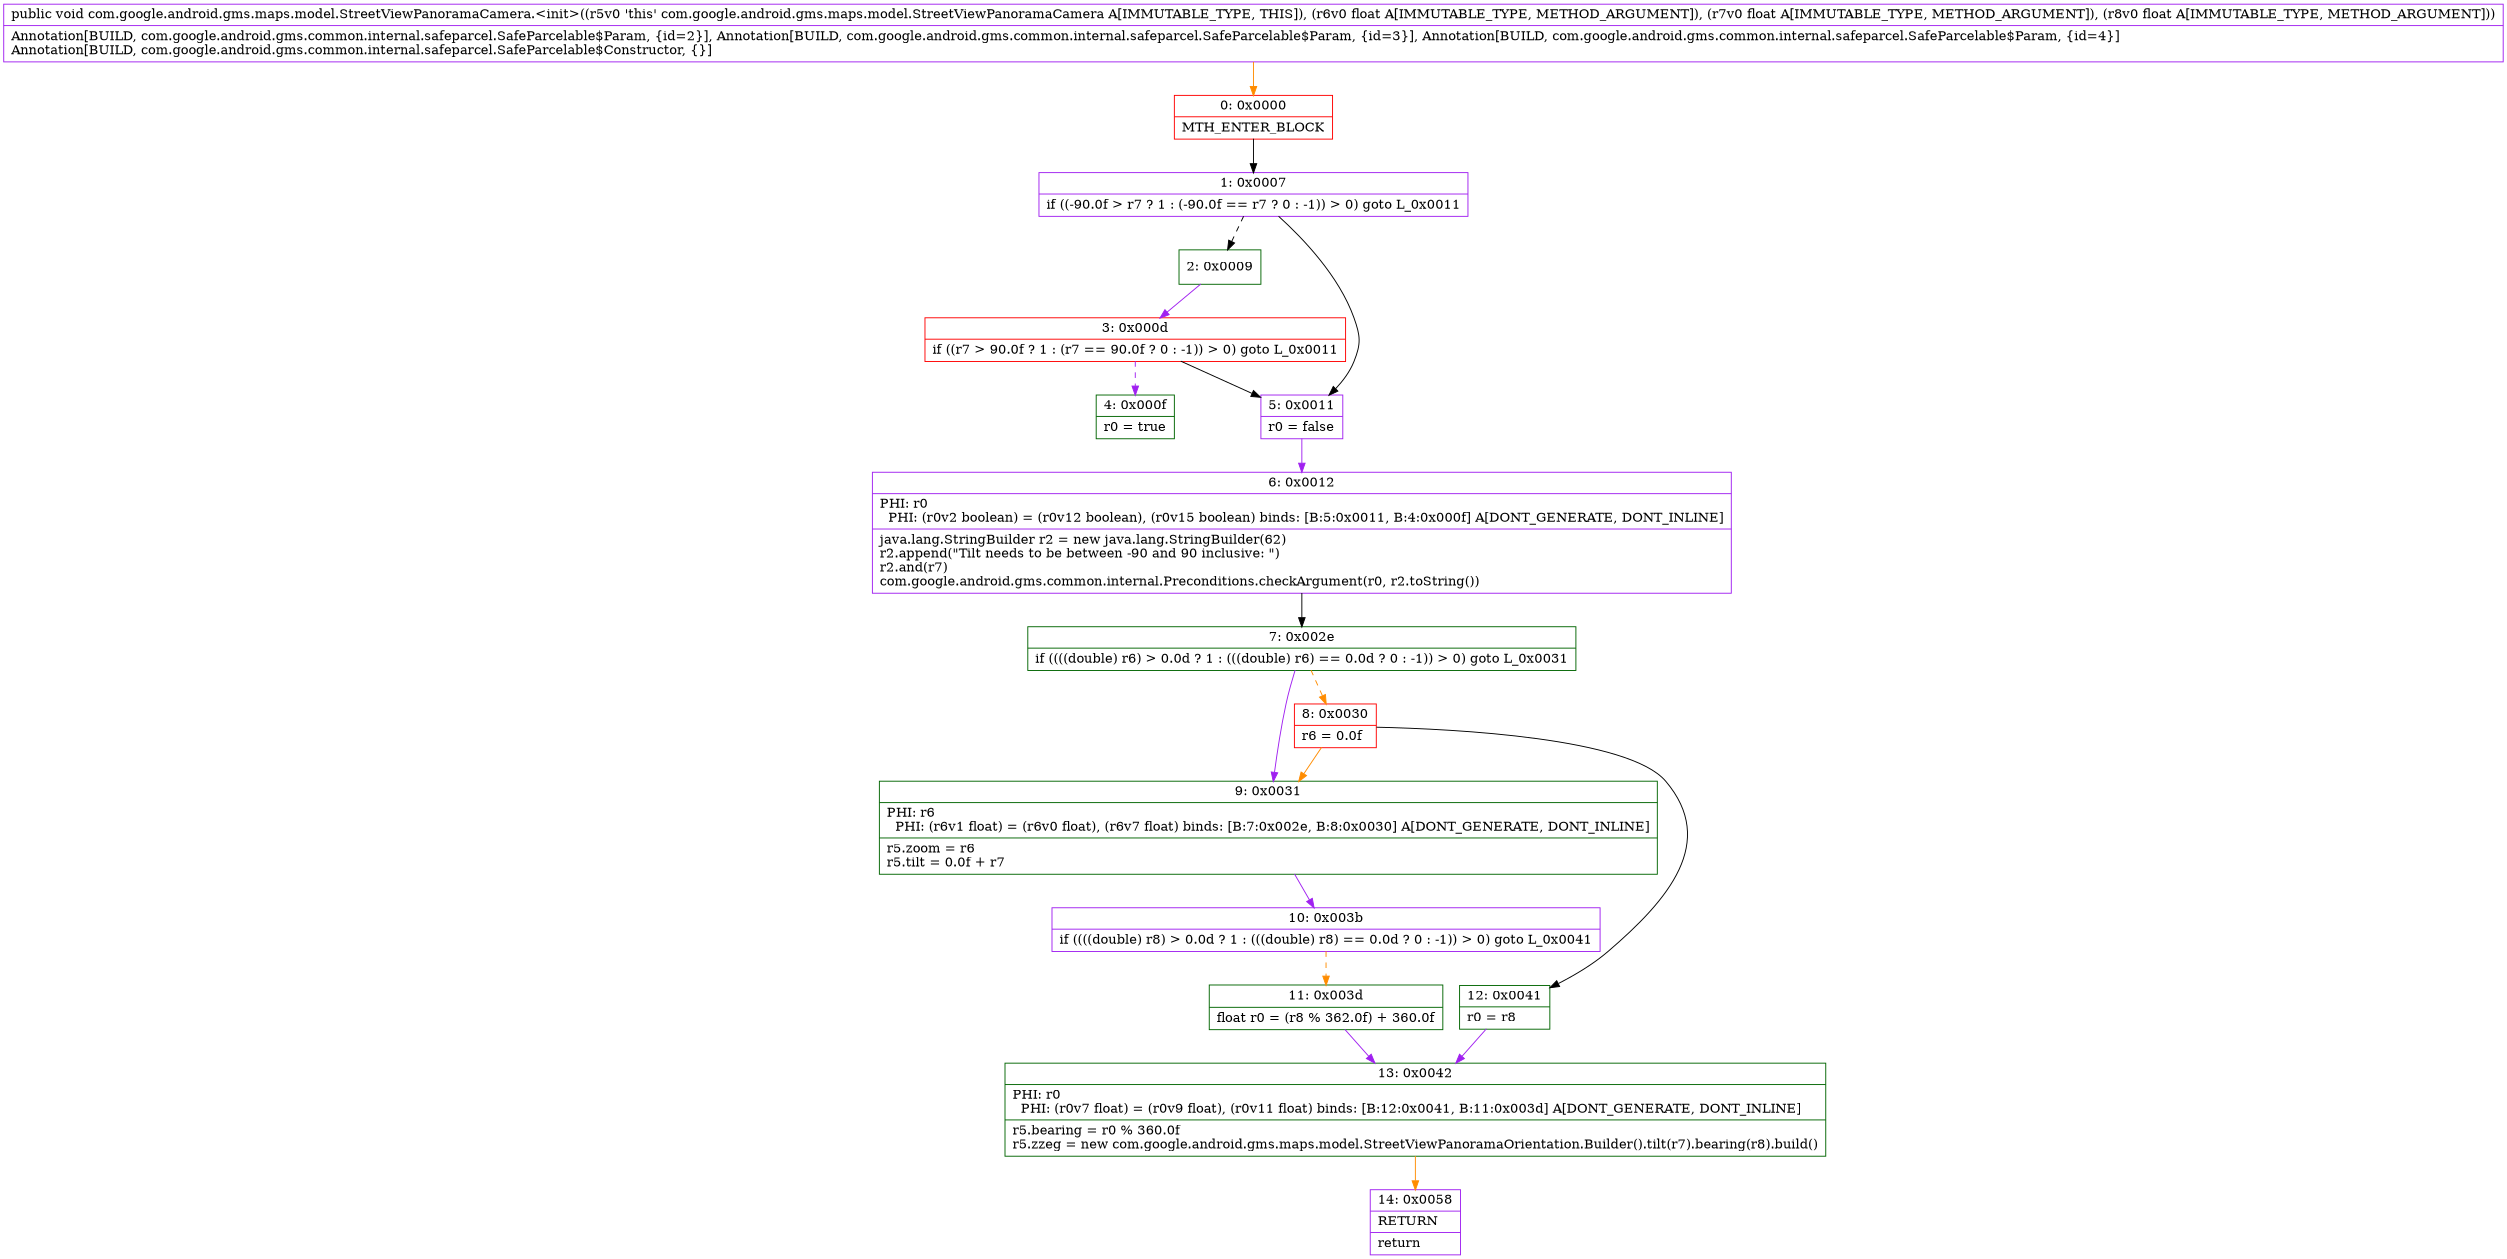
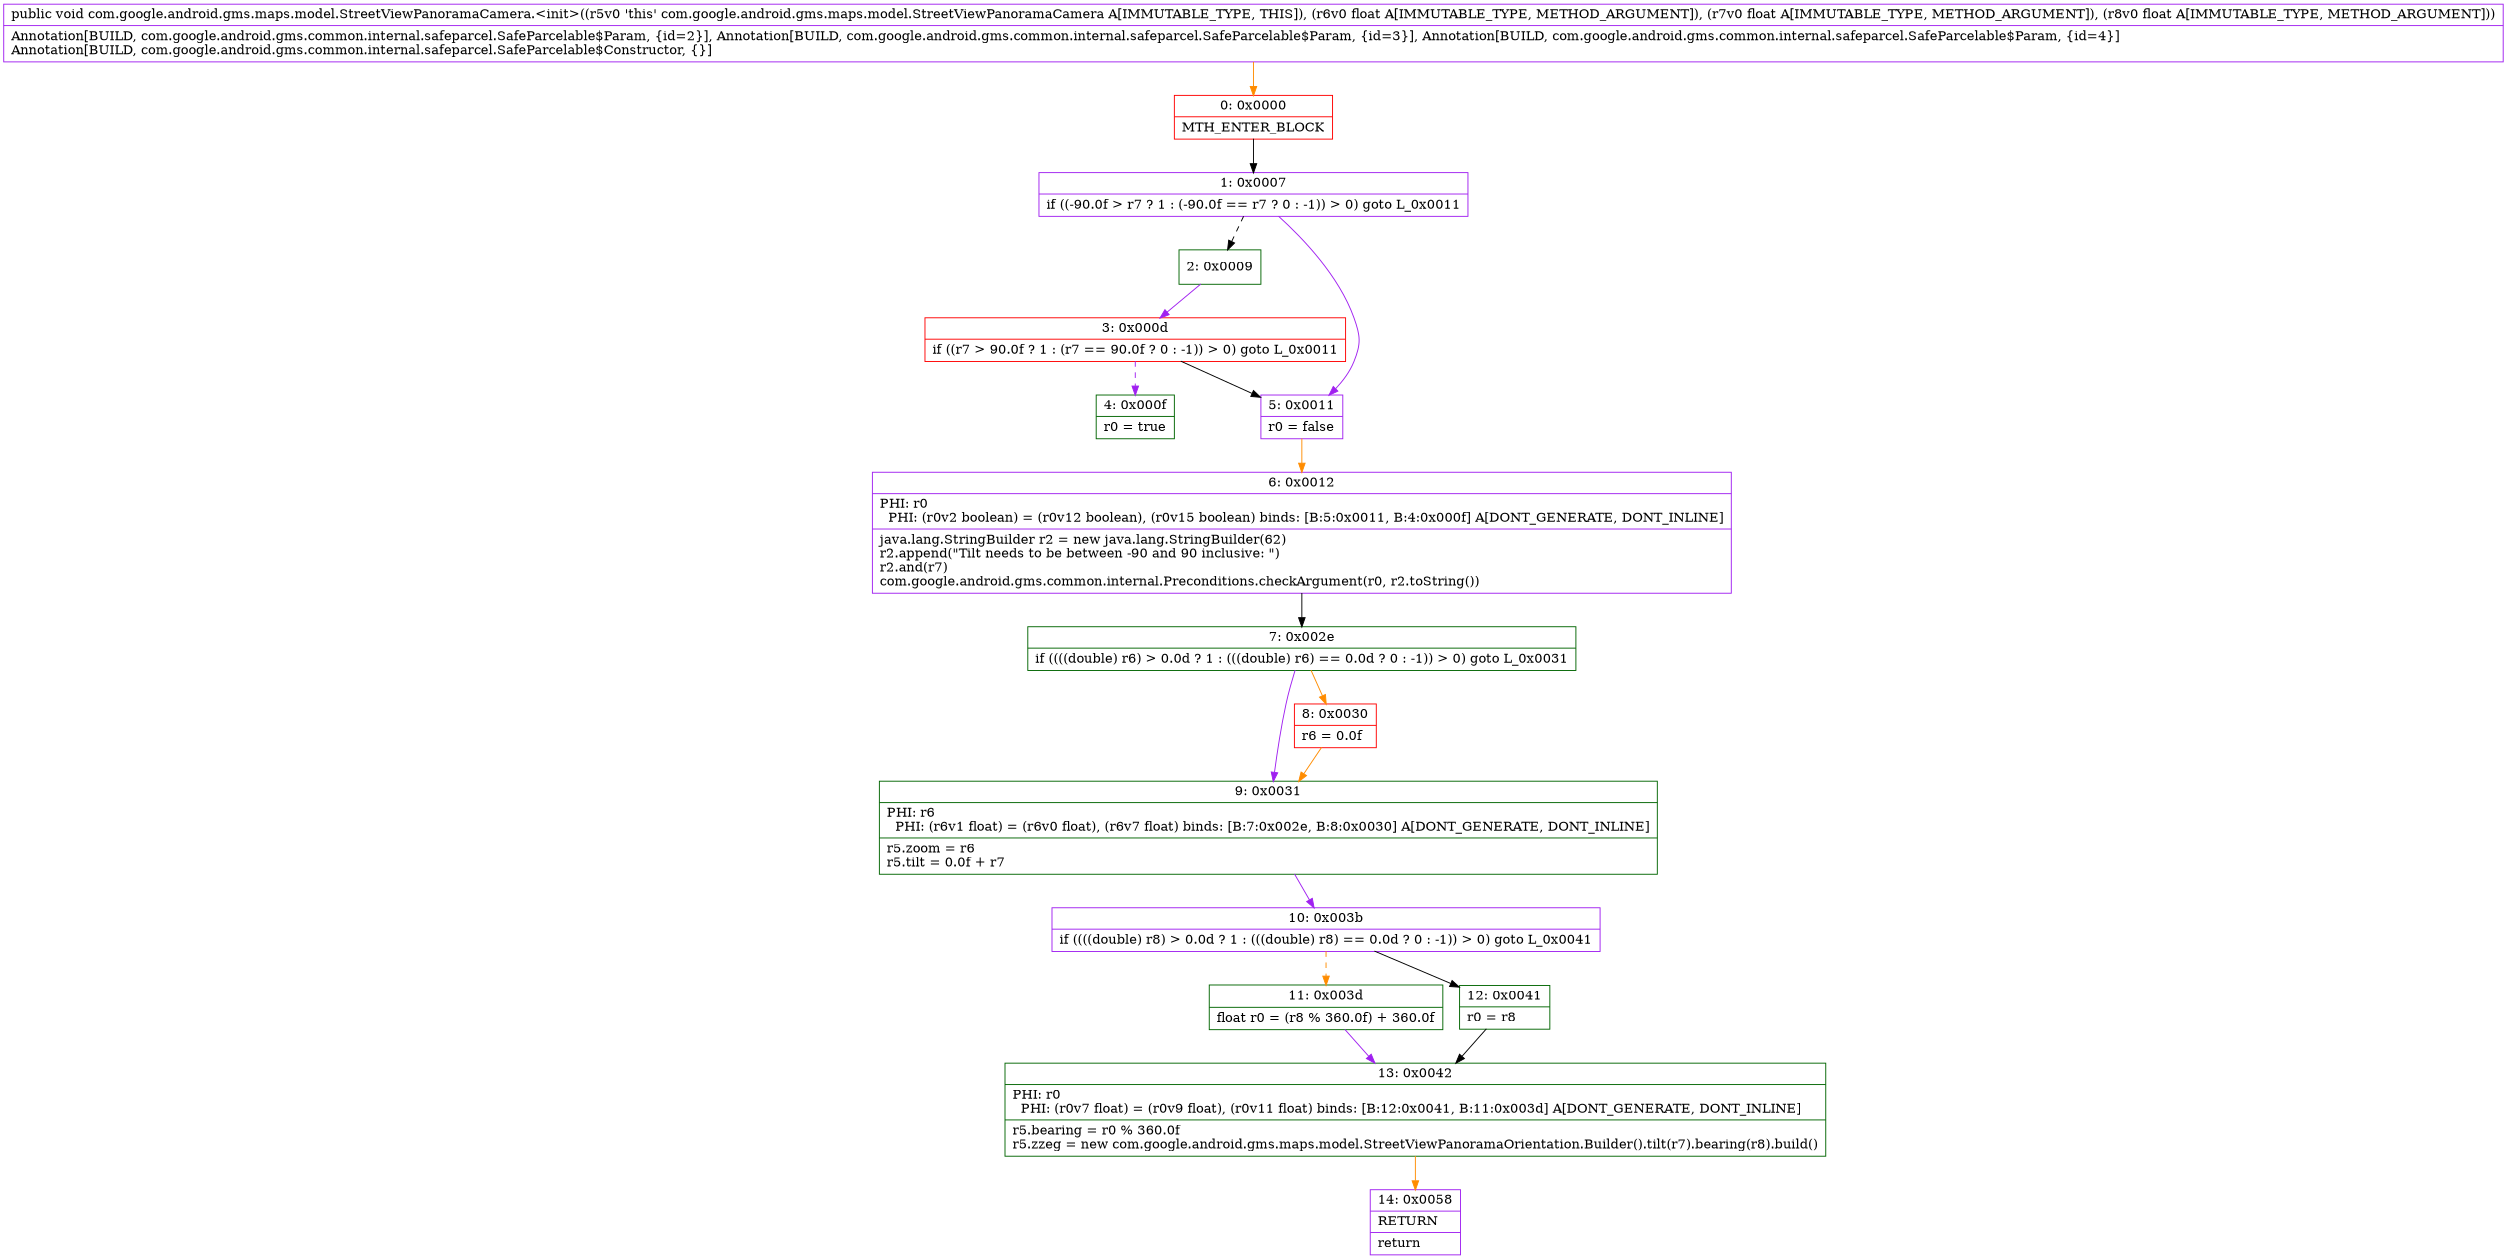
edge "1: 0x0007" -> "5: 0x0011": color black -> purple
edge "5: 0x0011" -> "6: 0x0012": color purple -> darkorange
edge "7: 0x002e" -> "8: 0x0030": style dashed -> solid
edge "8: 0x0030" -> "12: 0x0041": now "10: 0x003b" -> "12: 0x0041"
node "11: 0x003d": text "float r0 = (r8 % 362.0f) + 360.0f" -> "float r0 = (r8 % 360.0f) + 360.0f"
edge "12: 0x0041" -> "13: 0x0042": color purple -> black
